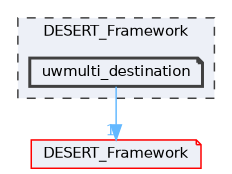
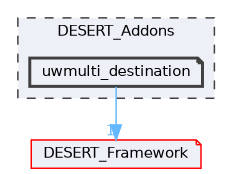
cluster "DESERT_Framework": label "DESERT_Framework" -> "DESERT_Addons"
